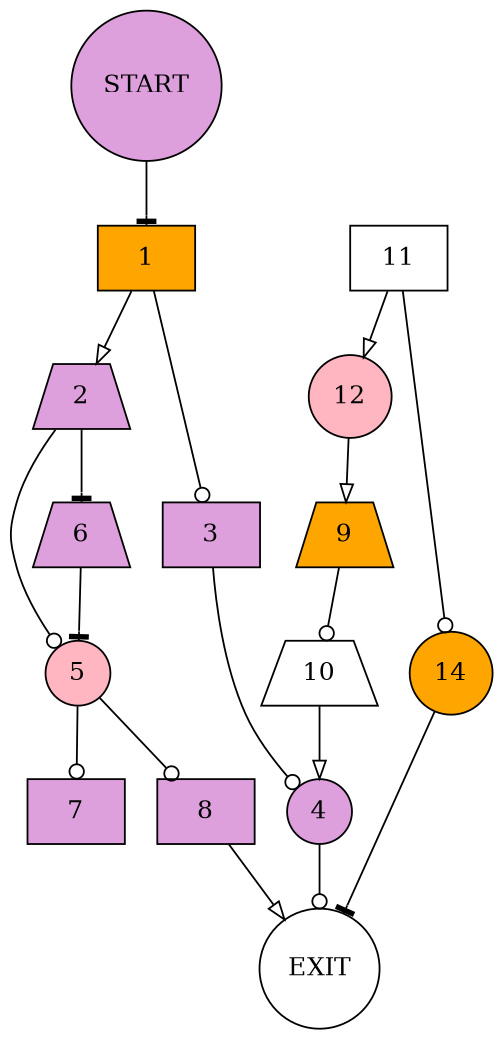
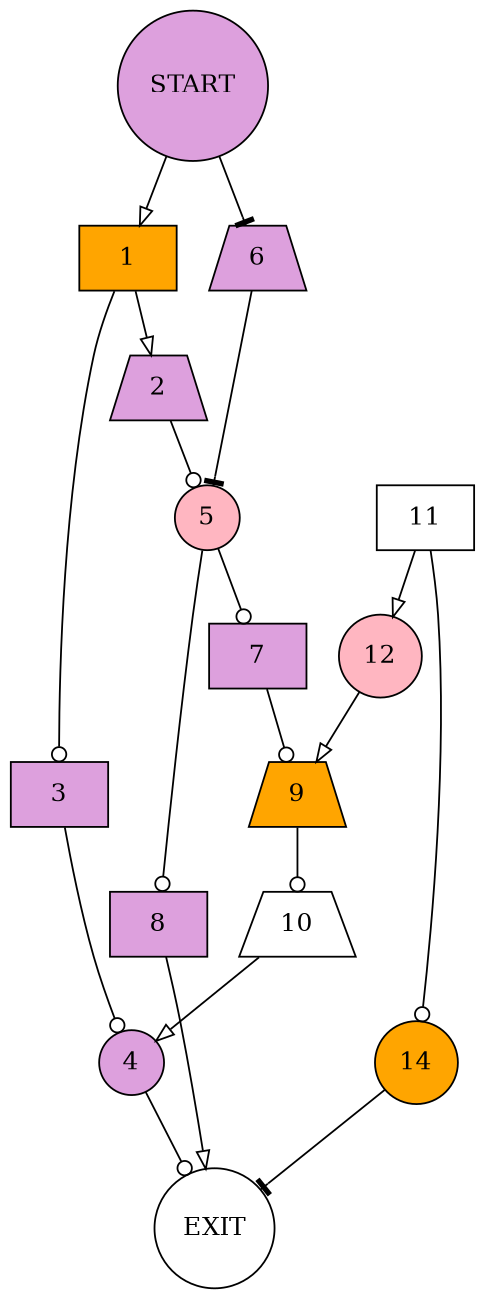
edge "START" -> "1": arrowhead tee -> onormal
edge "2" -> "6": now "START" -> "6"
edge "7" -> "9": added
